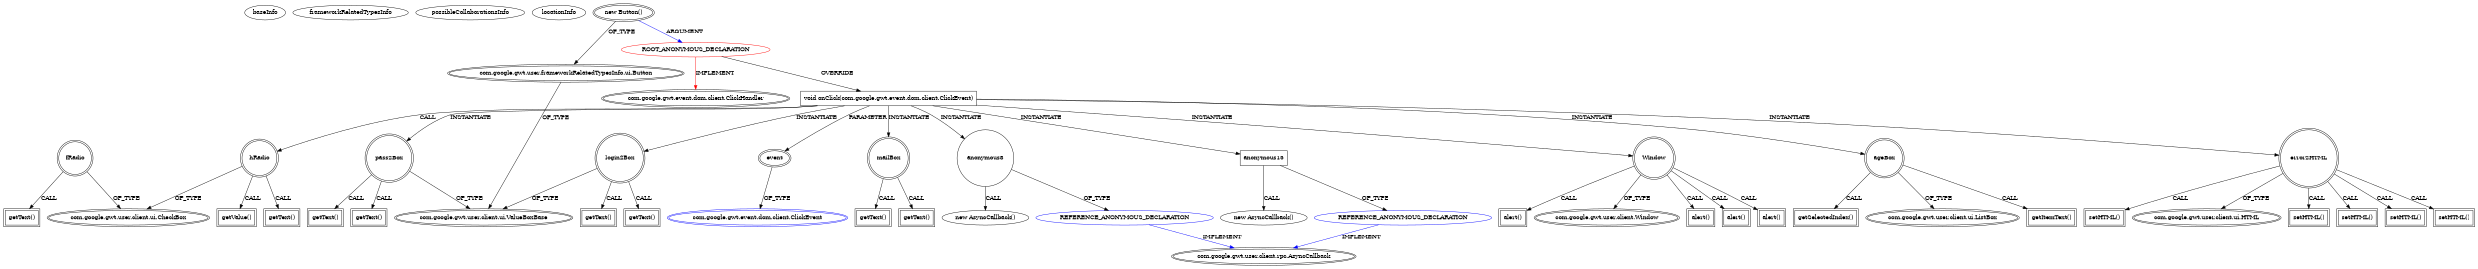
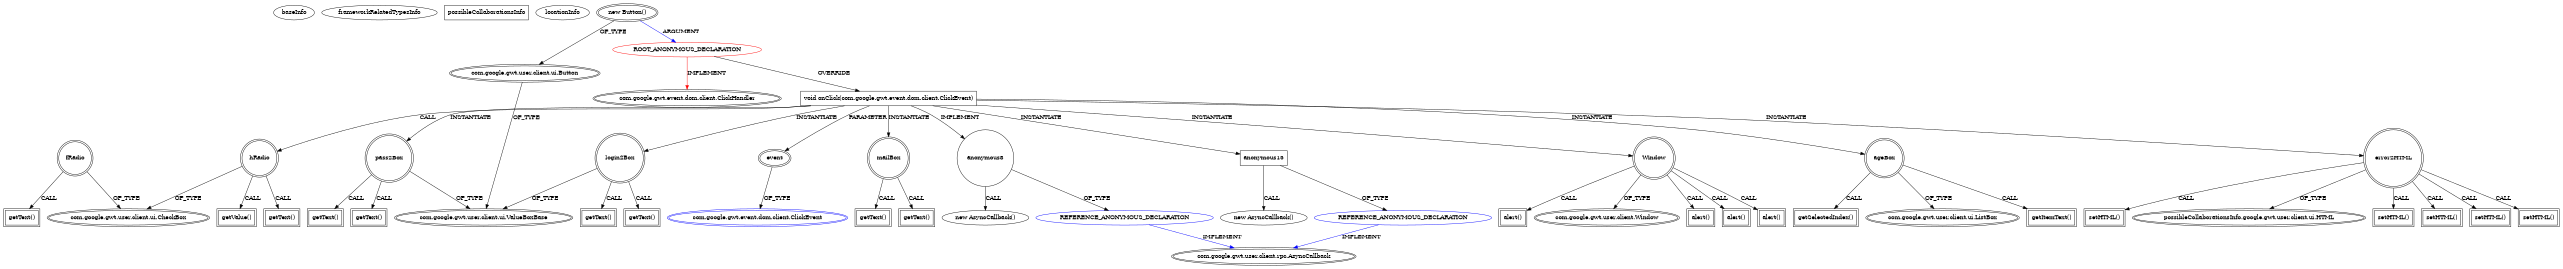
node "possibleCollaborationsInfo": shape ellipse -> box
node "com.google.gwt.user.frameworkRelatedTypesInfo.ui.Button": label "com.google.gwt.user.frameworkRelatedTypesInfo.ui.Button" -> "com.google.gwt.user.client.ui.Button"
edge "void onClick(com.google.gwt.event.dom.client.ClickEvent)" -> "anonymous8": label "INSTANTIATE" -> "IMPLEMENT"
node "com.google.gwt.user.client.ui.HTML": label "com.google.gwt.user.client.ui.HTML" -> "possibleCollaborationsInfo.google.gwt.user.client.ui.HTML"
